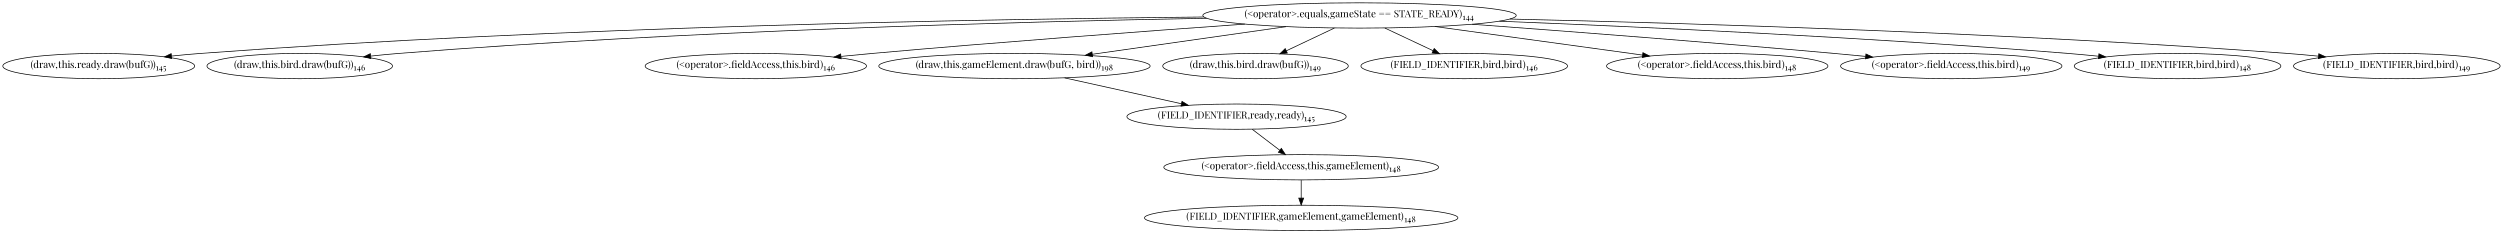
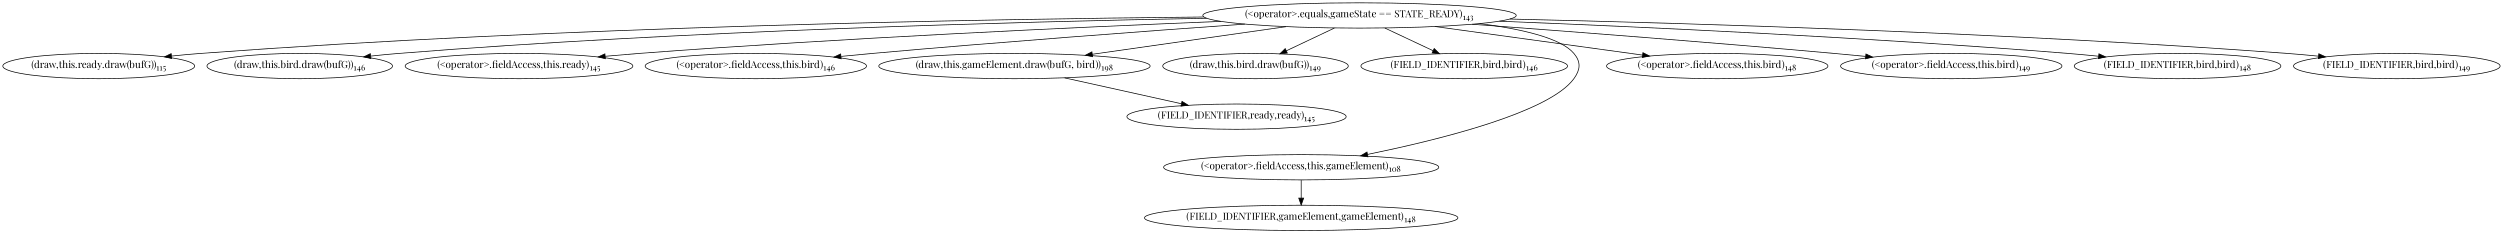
node "(<operator>.equals,gameState == STATE_READY)": text "144" -> "143"
node "(draw,this.ready.draw(bufG))": text "145" -> "115"
node "(<operator>.fieldAccess,this.ready)": added
edge "(FIELD_IDENTIFIER,ready,ready)" -> "(<operator>.fieldAccess,this.gameElement)": now "(<operator>.equals,gameState == STATE_READY)" -> "(<operator>.fieldAccess,this.gameElement)"
node "(<operator>.fieldAccess,this.gameElement)": text "148" -> "108"
